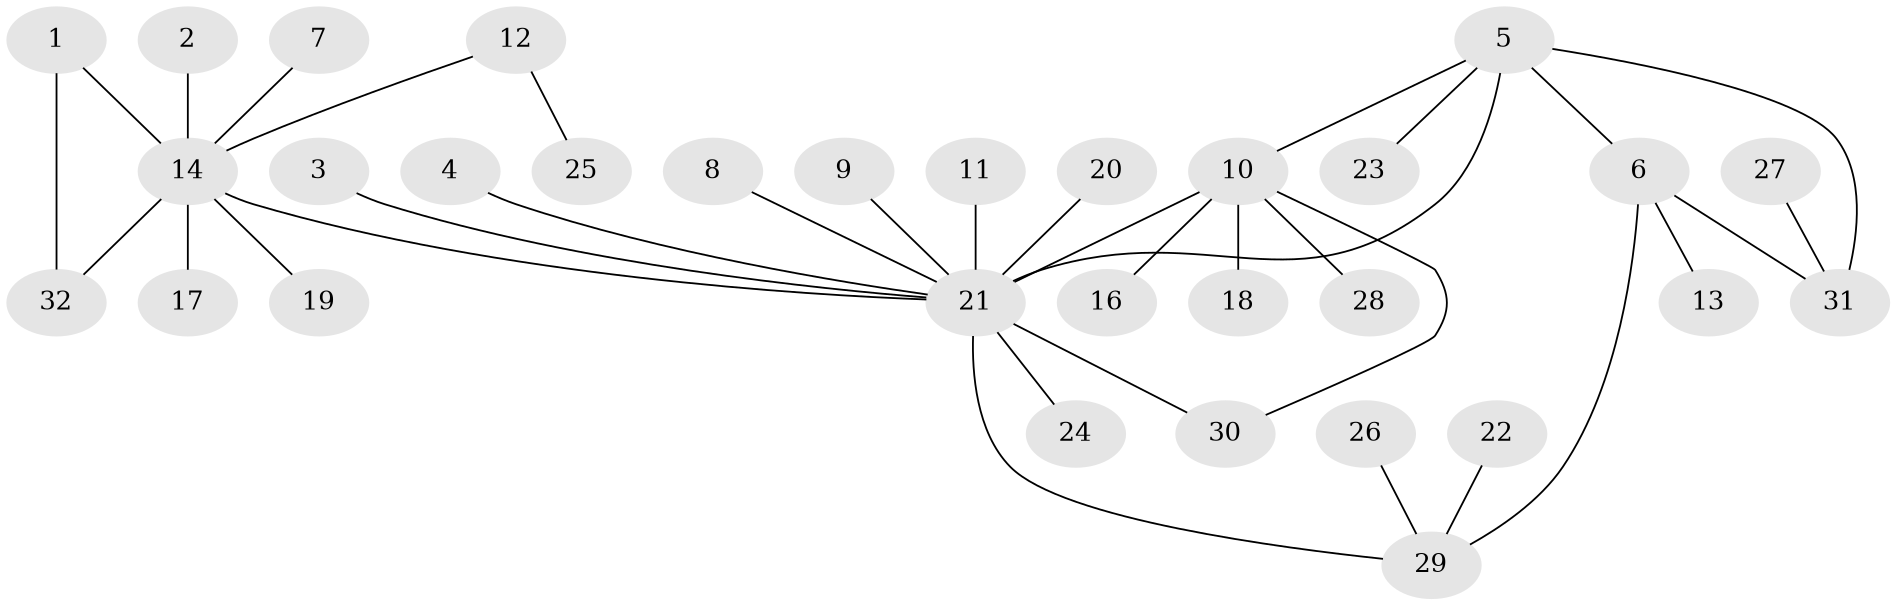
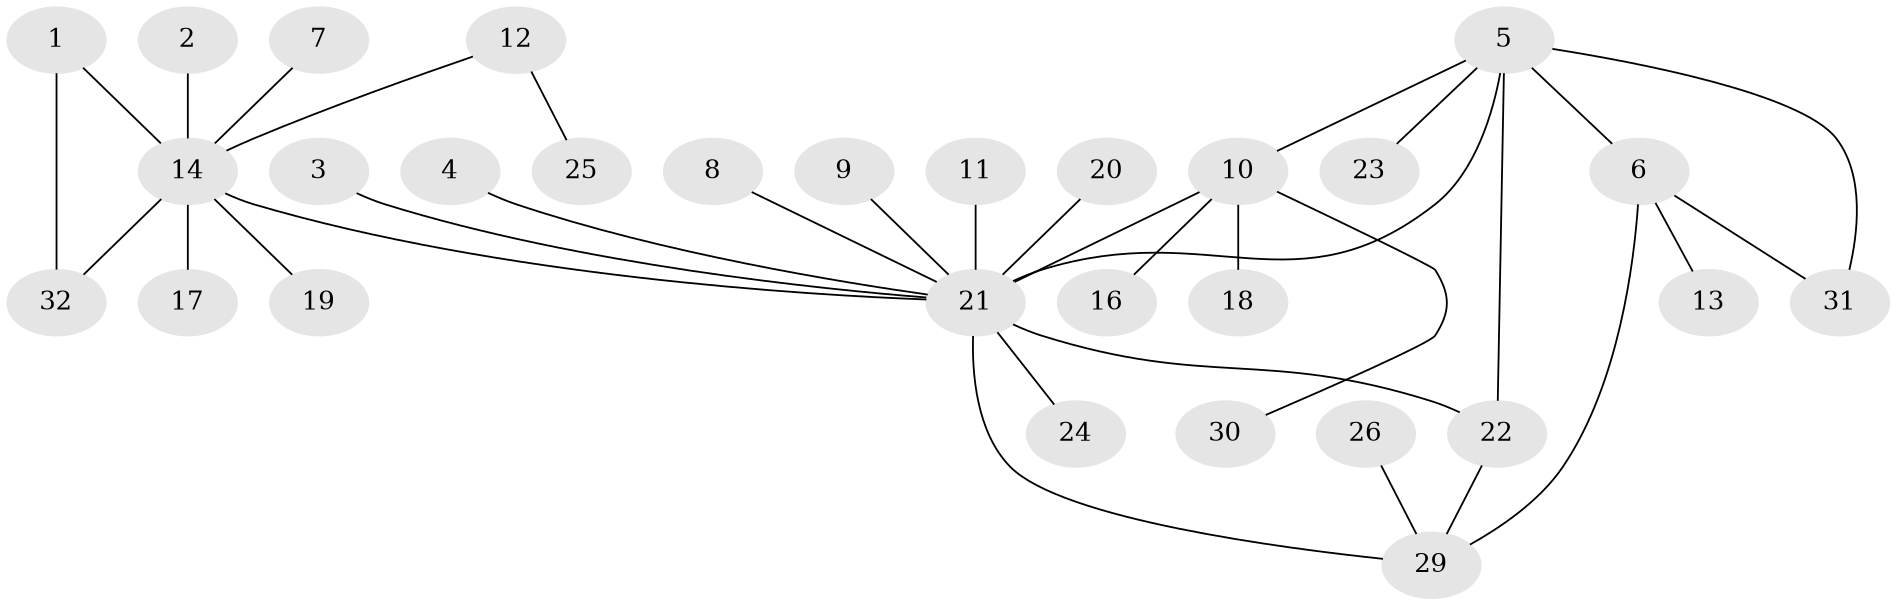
node "27": removed
edge "5" -- "22": added
node "28": removed
edge "21" -- "30": now "21" -- "22"
